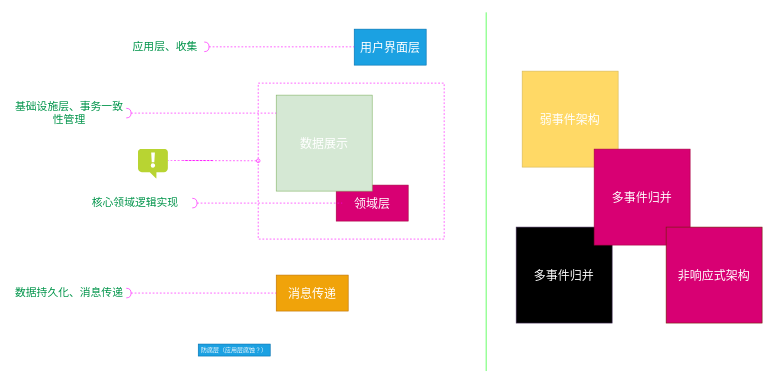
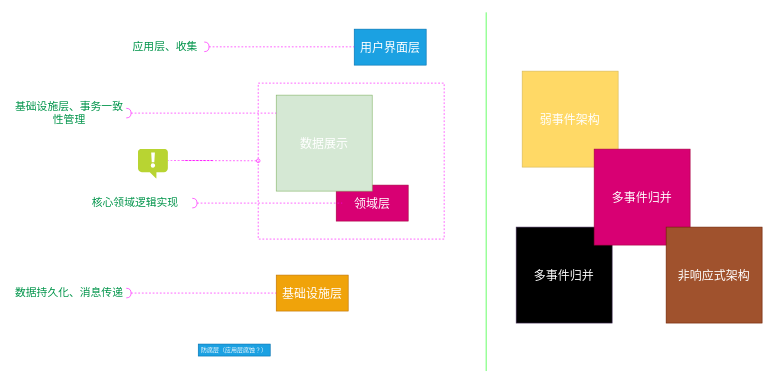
node "非响应式架构": fillcolor #d80073 -> #a0522d
node "消息传递": label "消息传递" -> "基础设施层"
